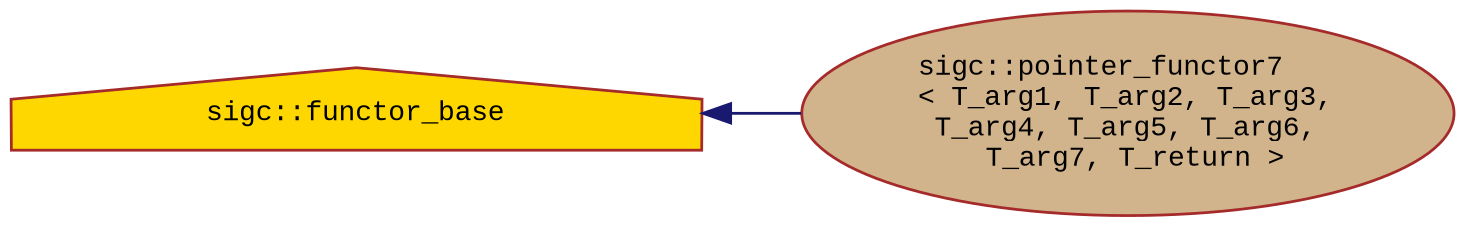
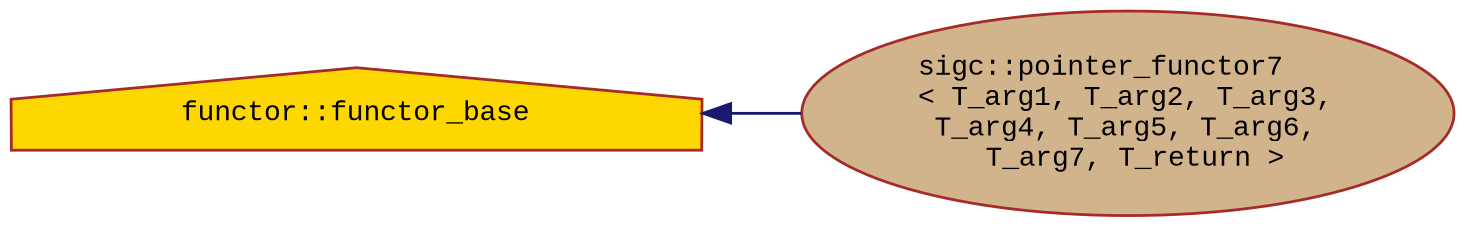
node "sigc::functor_base": label "sigc::functor_base" -> "functor::functor_base"
